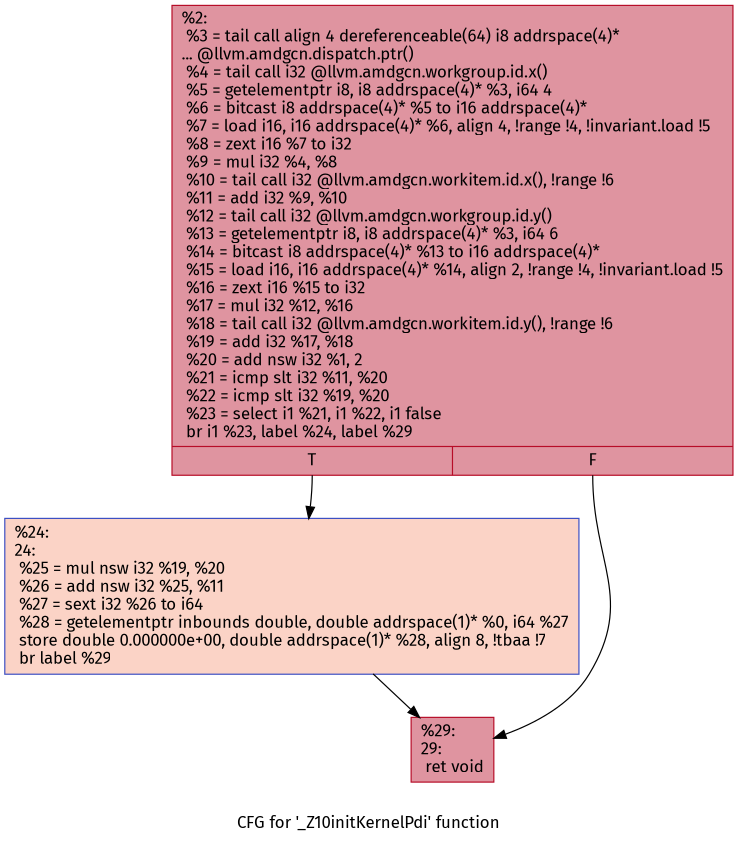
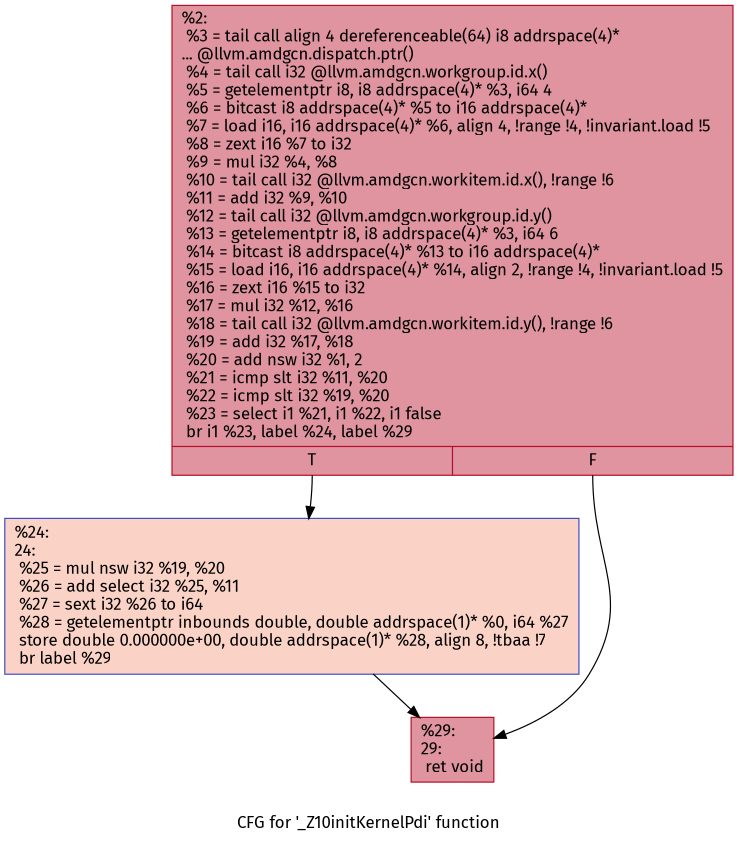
node "%24:": text "%26 = add nsw i32 %25, %11" -> "%26 = add select i32 %25, %11"
